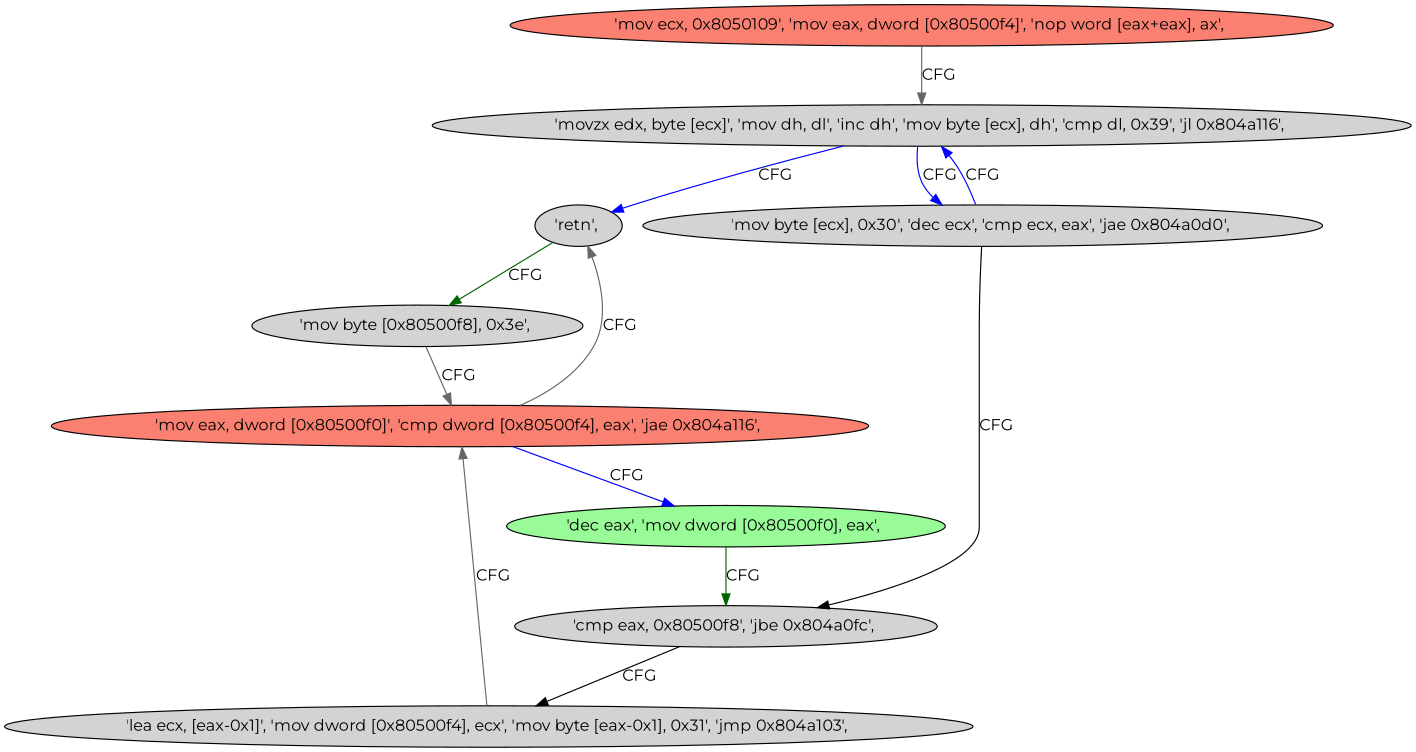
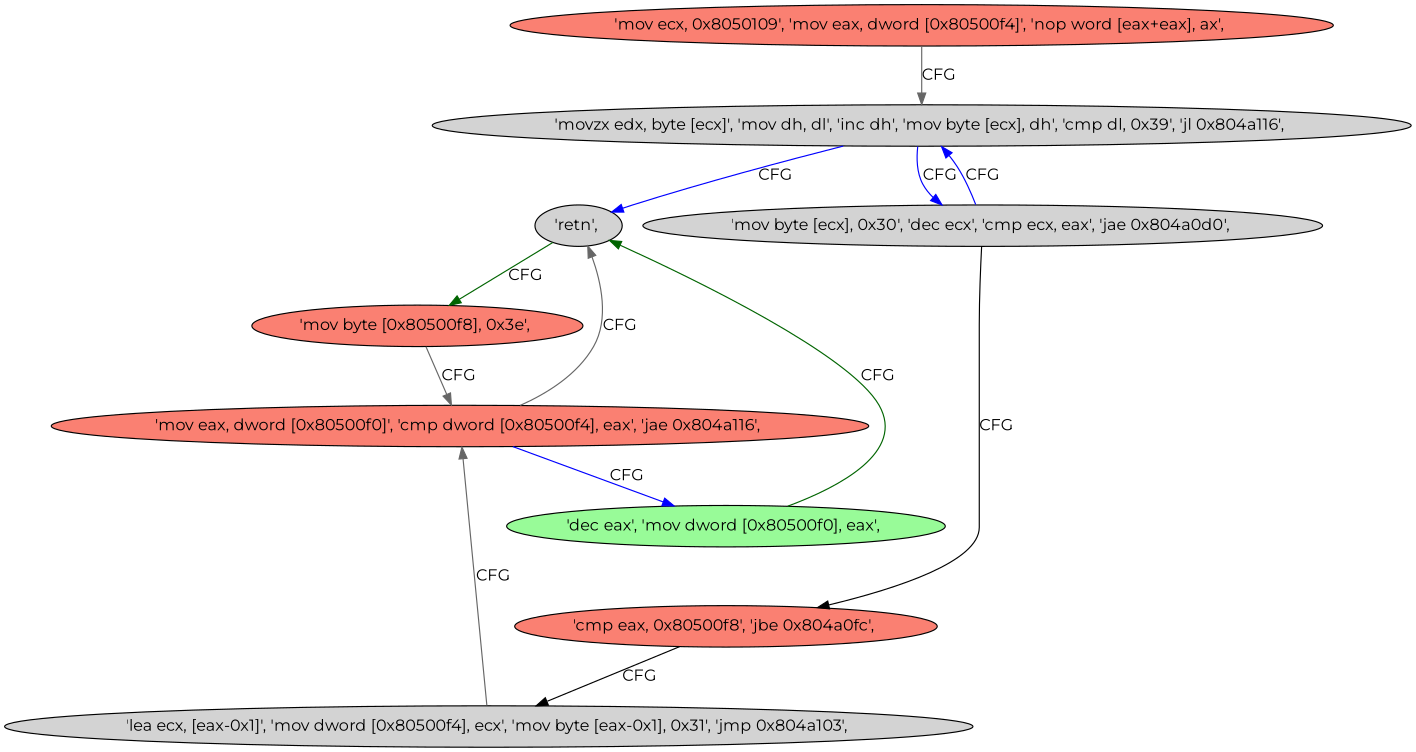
node "'mov byte [0x80500f8], 0x3e',": fillcolor lightgrey -> salmon
edge "'dec eax', 'mov dword [0x80500f0], eax'," -> "'cmp eax, 0x80500f8', 'jbe 0x804a0fc',": now "'dec eax', 'mov dword [0x80500f0], eax'," -> "'retn',"
node "'cmp eax, 0x80500f8', 'jbe 0x804a0fc',": fillcolor lightgrey -> salmon
